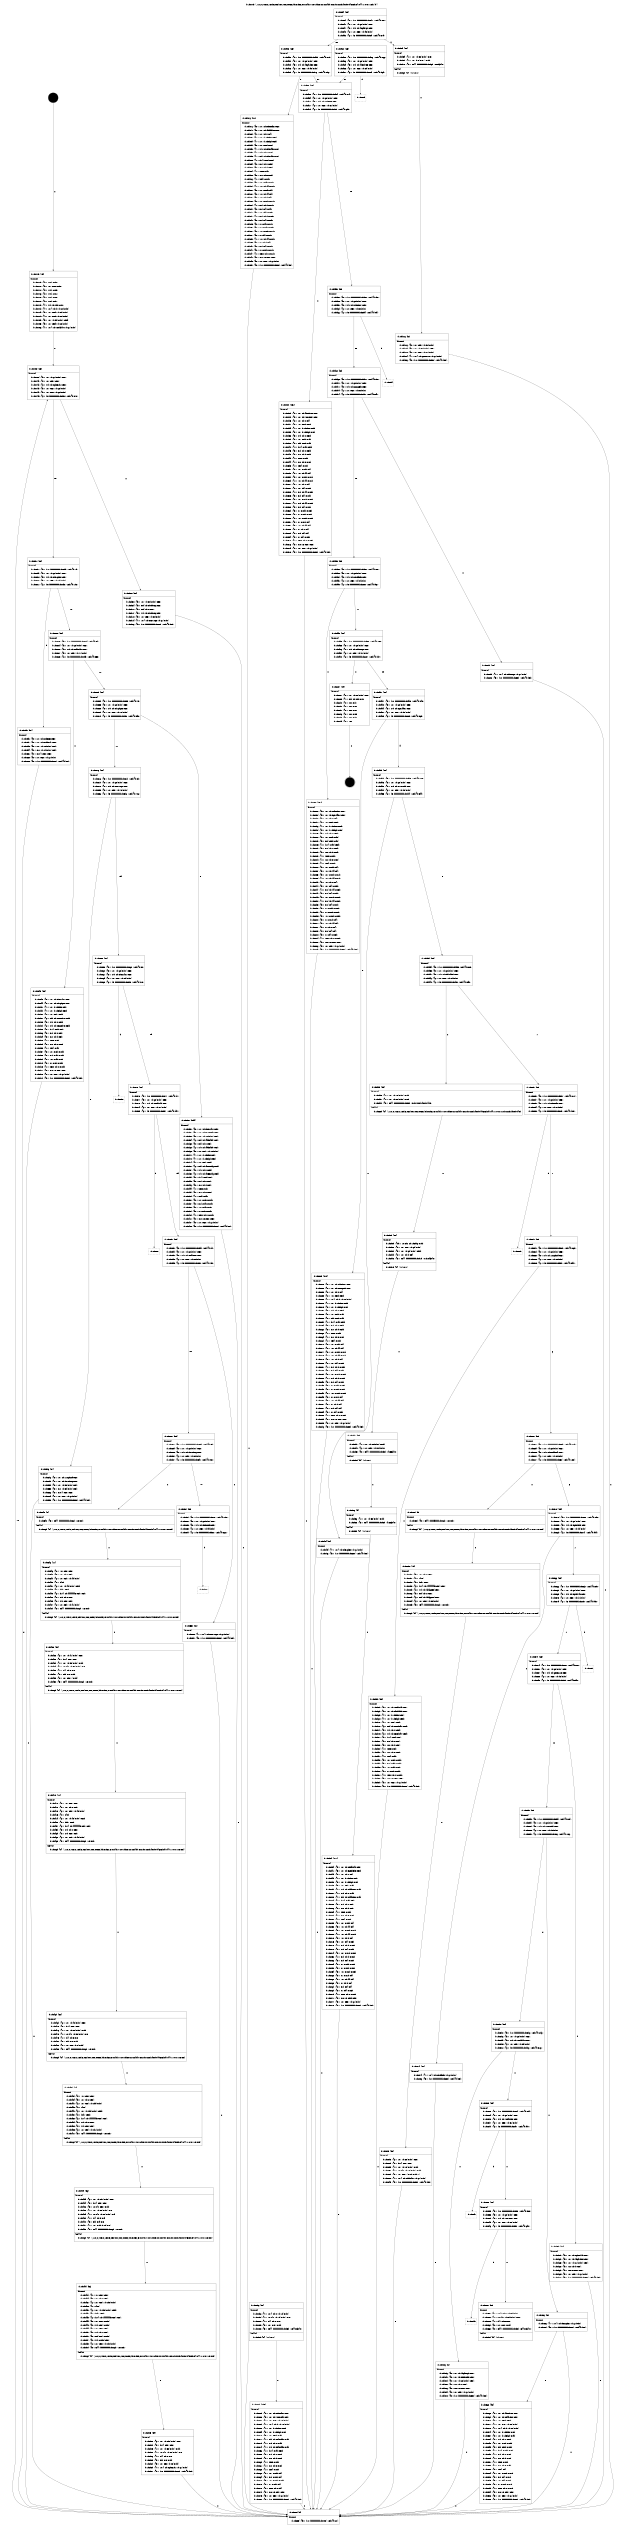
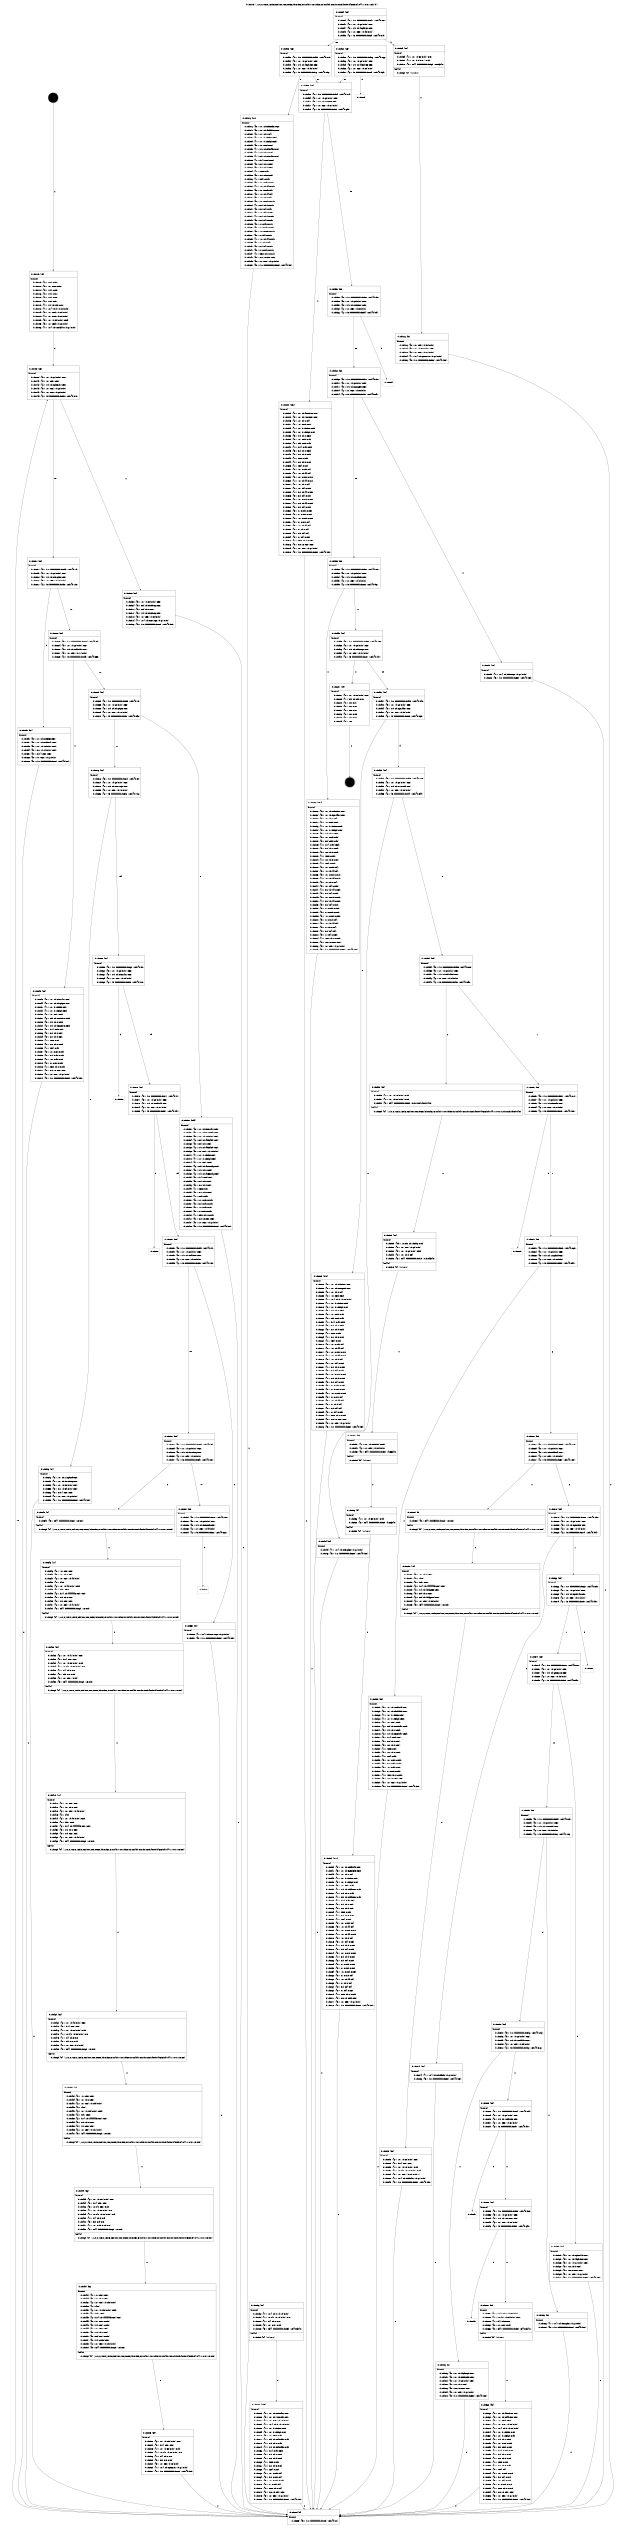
edge "0x401c86 [12]" -> "0x401e68 [98]": now "0x401e51 [23]" -> "0x401e68 [98]"
